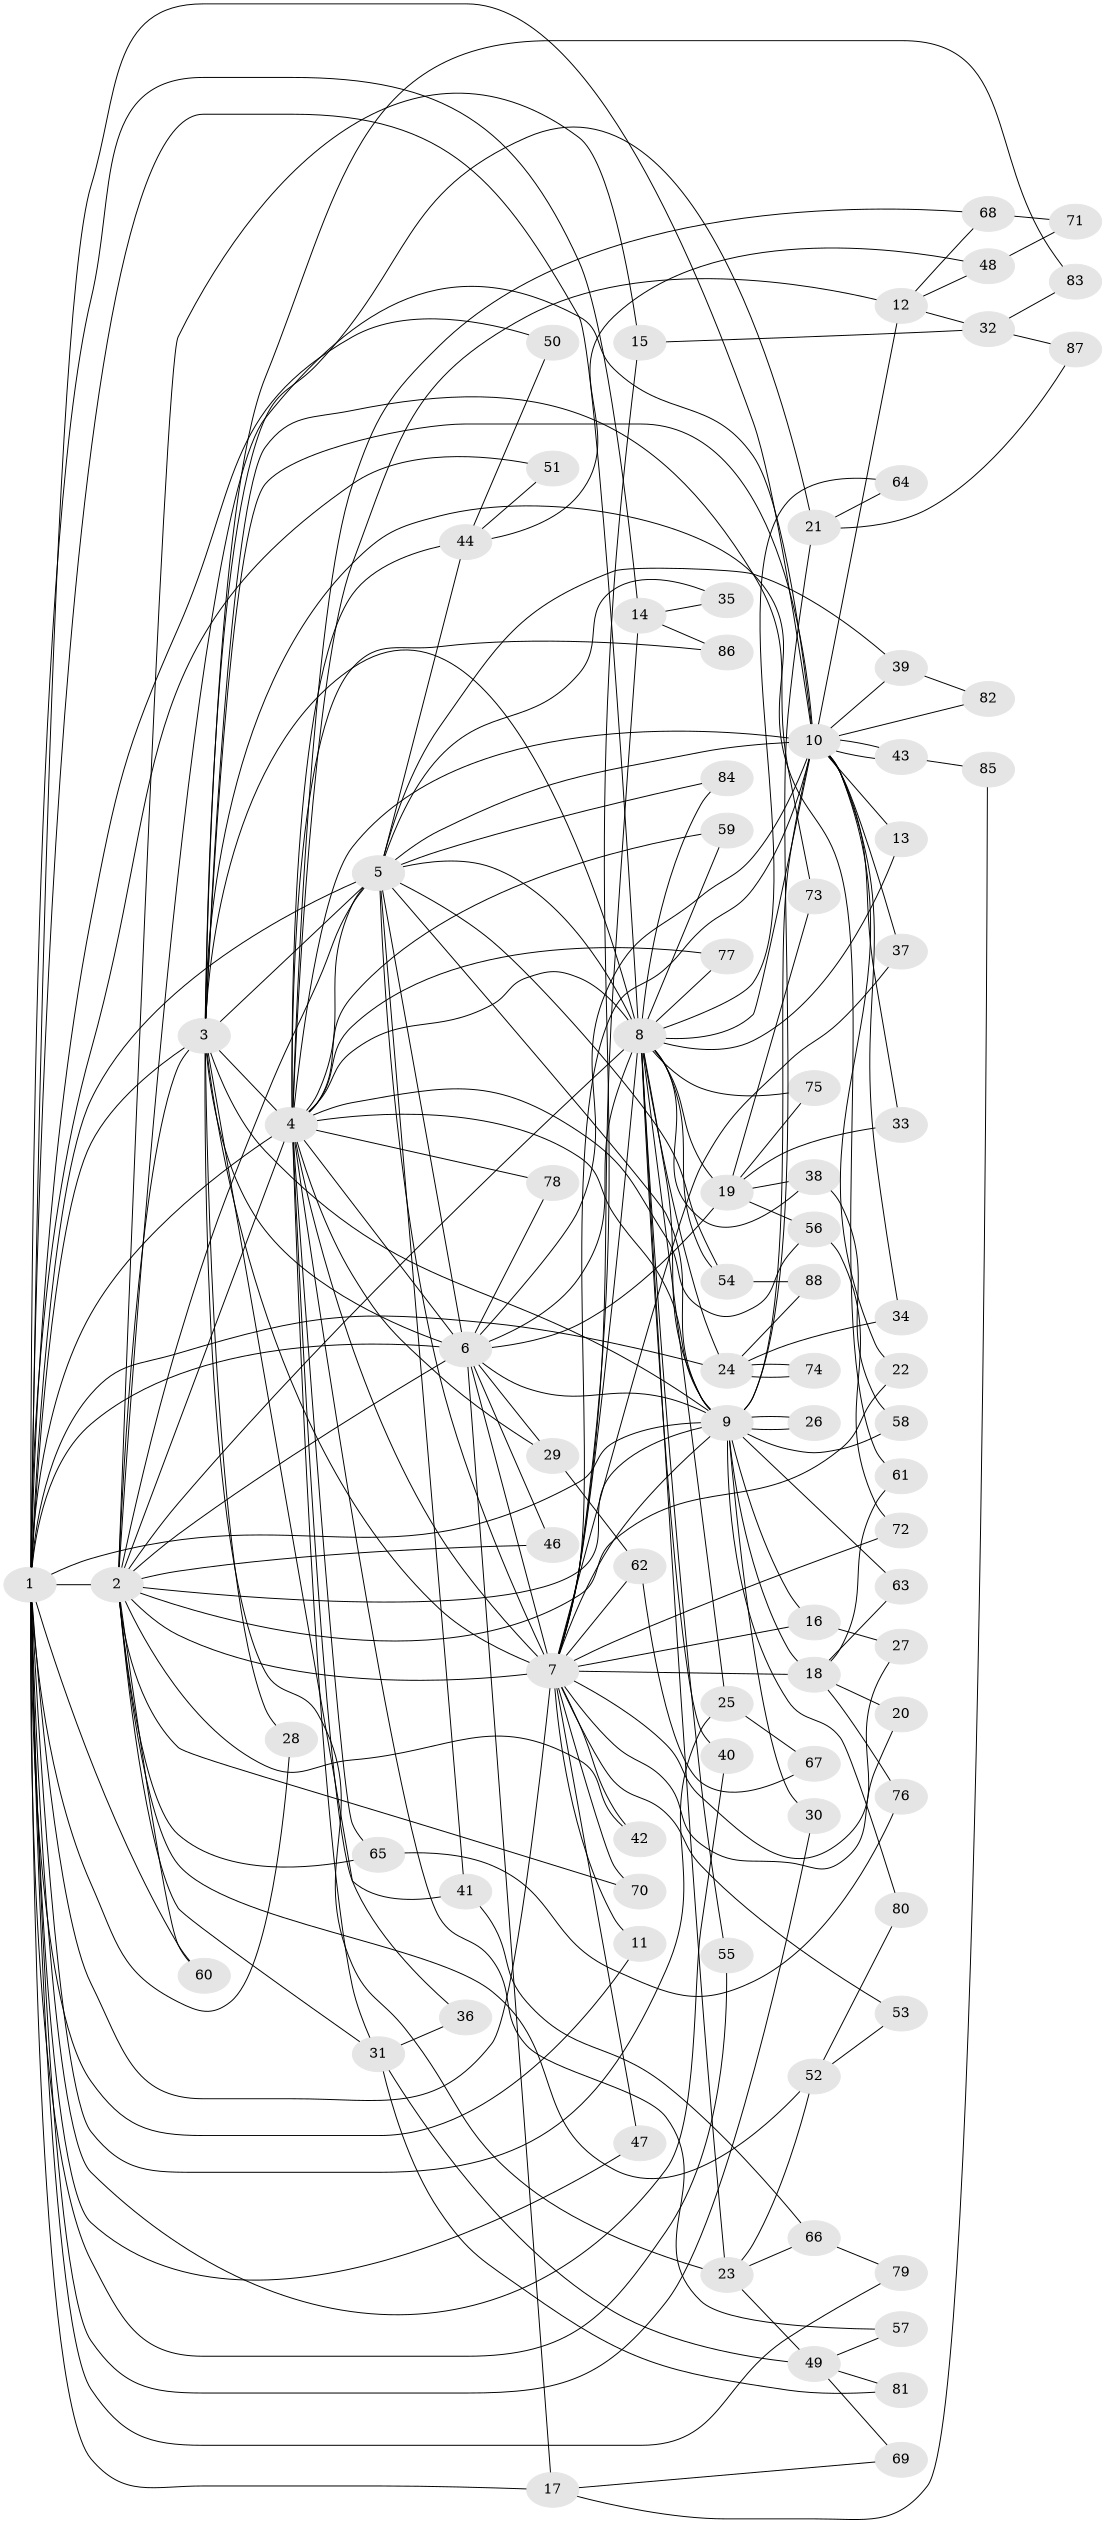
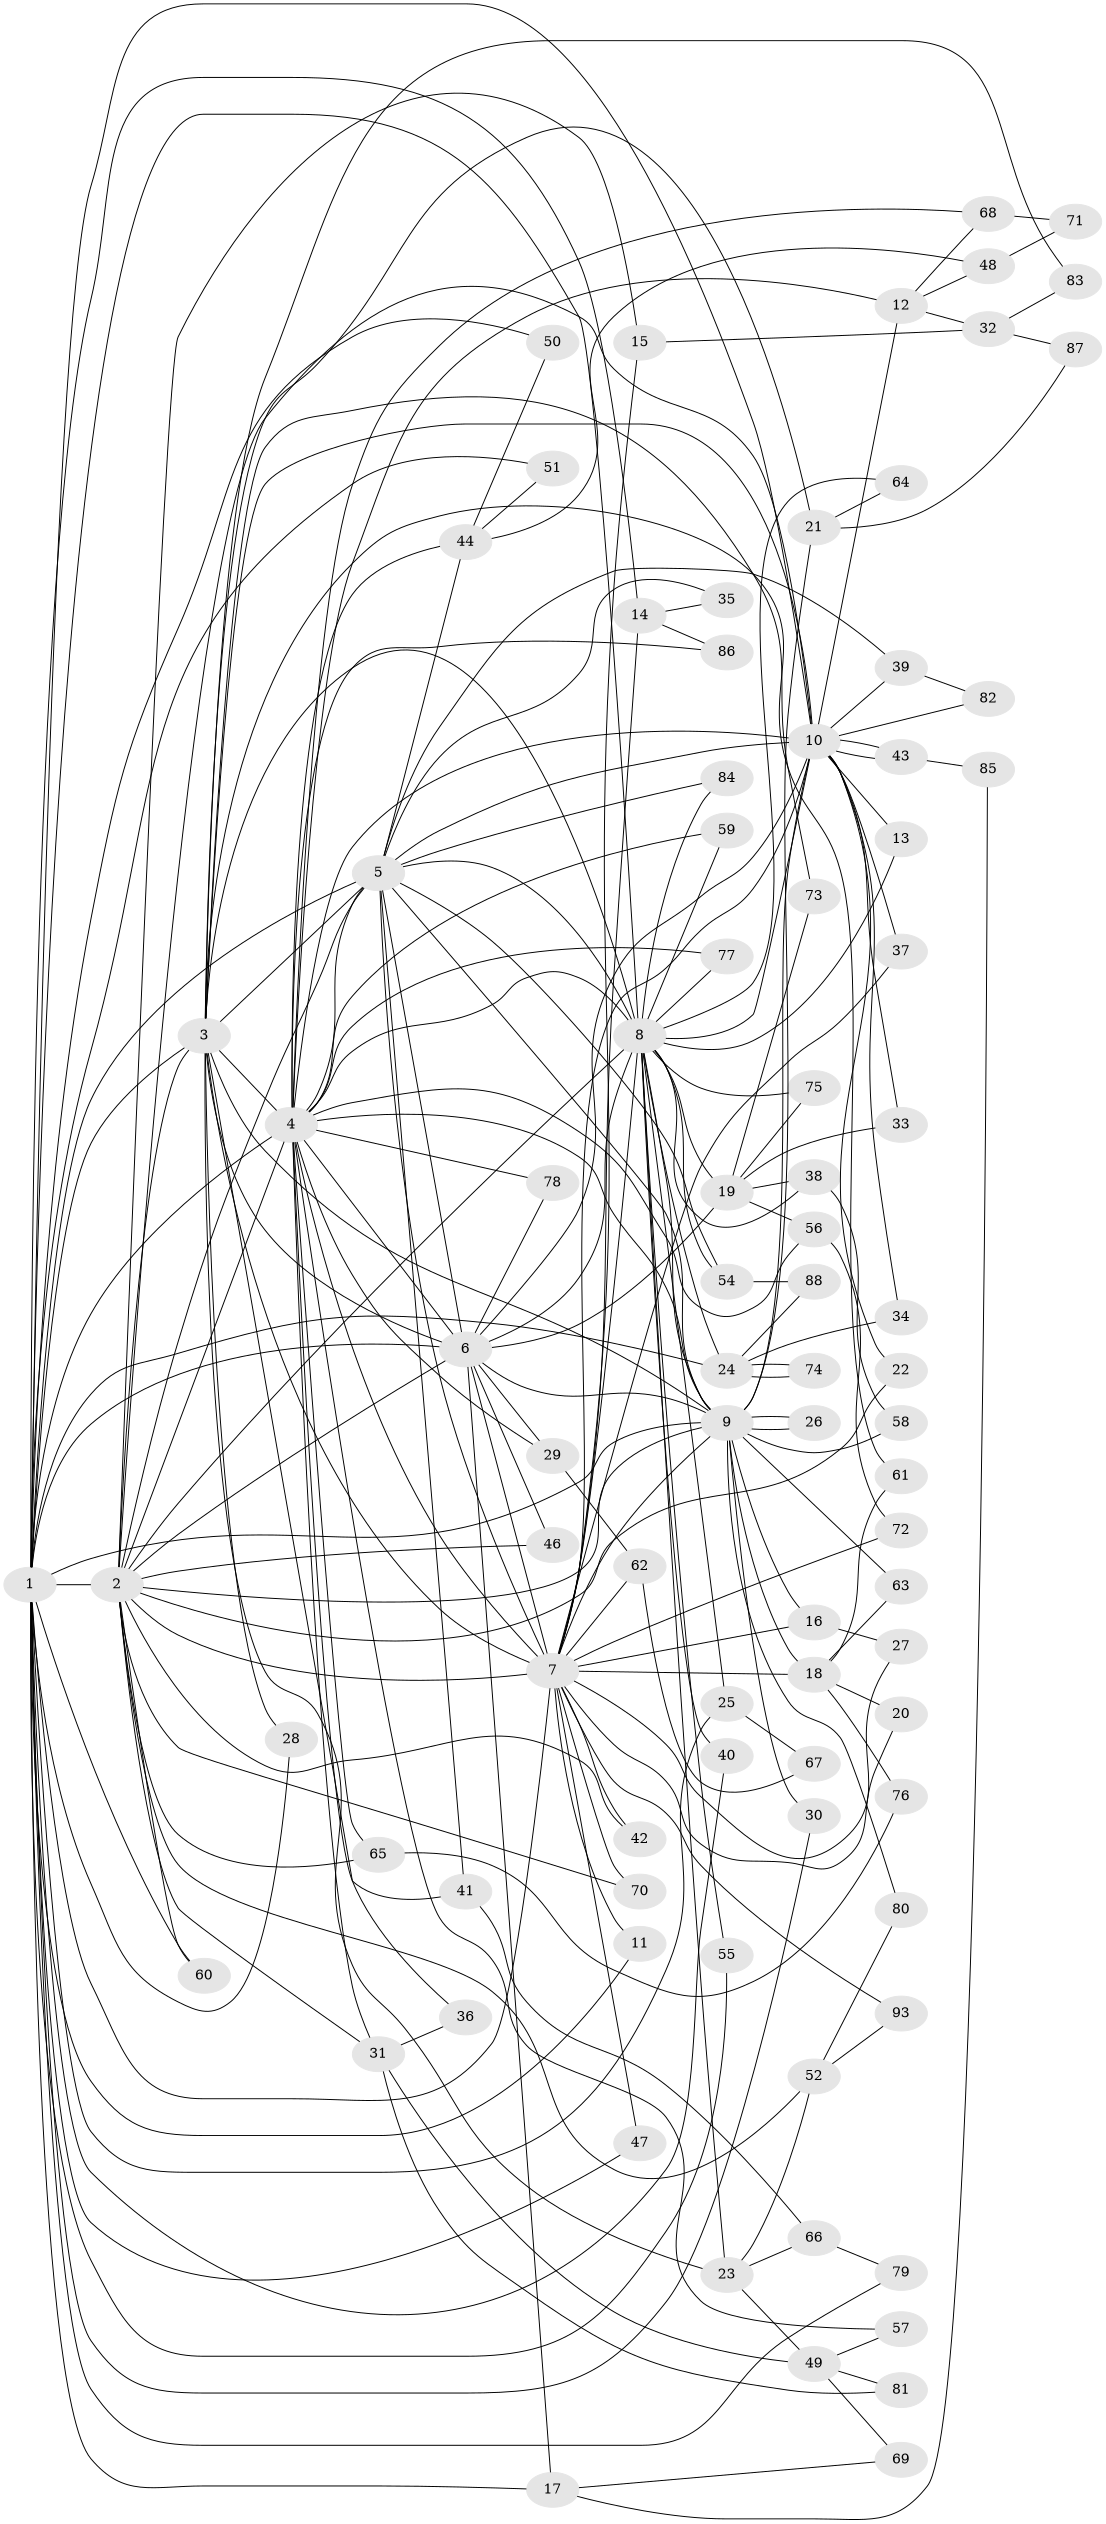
node "53": label "53" -> "93"
